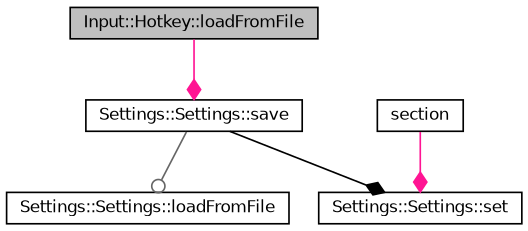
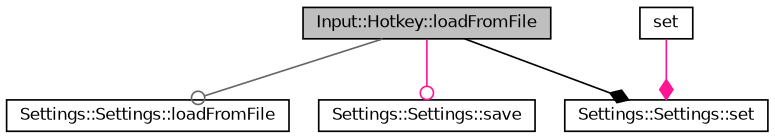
edge "Input::Hotkey::loadFromFile" -> "Settings::Settings::save": arrowhead diamond -> odot
node "section": label "section" -> "set"
edge "Settings::Settings::save" -> "Settings::Settings::loadFromFile": now "Input::Hotkey::loadFromFile" -> "Settings::Settings::loadFromFile"
edge "Settings::Settings::save" -> "Settings::Settings::set": now "Input::Hotkey::loadFromFile" -> "Settings::Settings::set"
